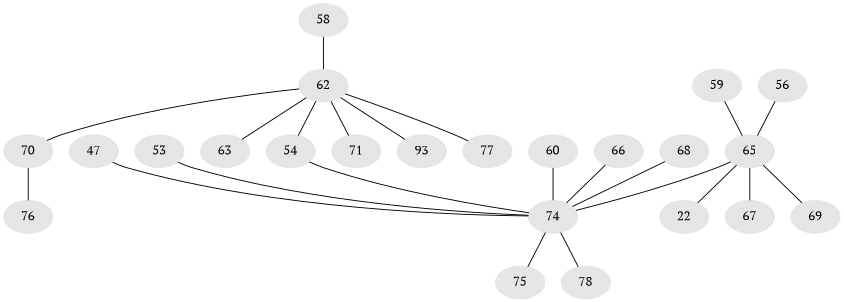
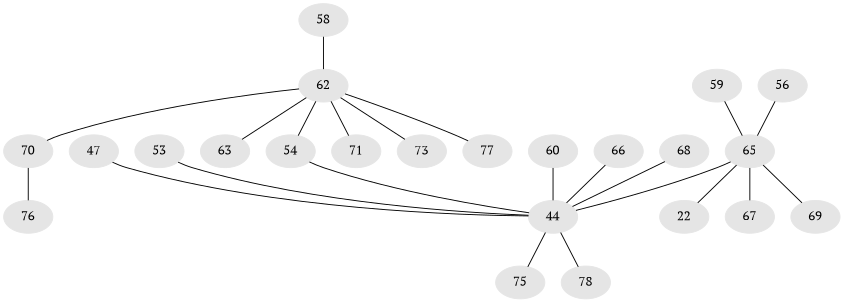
node "93": label "93" -> "73"
node "74": label "74" -> "44"
